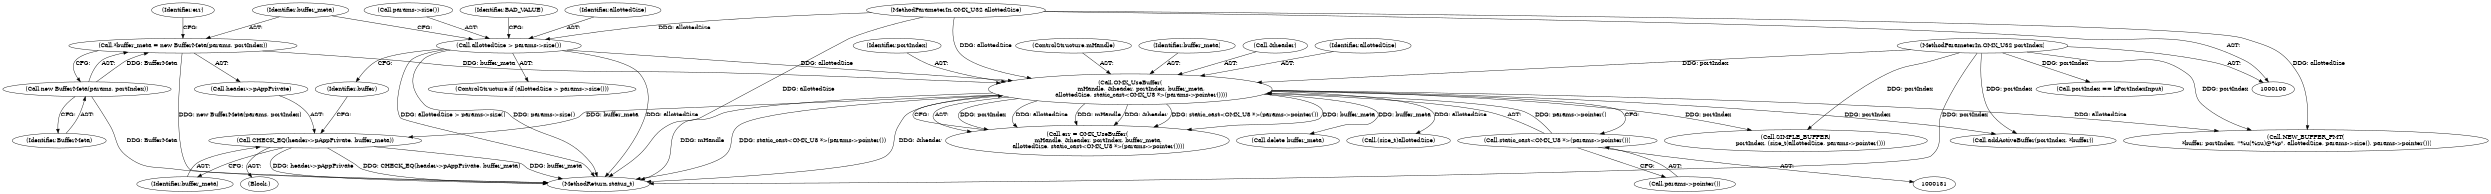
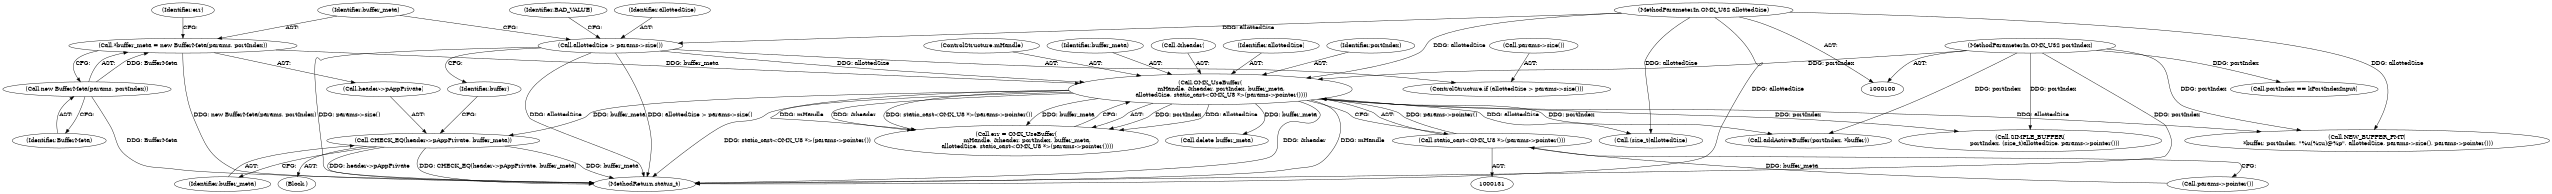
edge "(Call,params->size())" -> "(Call,allottedSize > params->size())": now "(Call,params->size())" -> "(ControlStructure,if (allottedSize > params->size()))"
edge "(MethodParameterIn,OMX_U32 allottedSize)" -> "(Call,(size_t)allottedSize)": added, label "DDG: allottedSize"
edge "(Call,params->pointer())" -> "(Call,static_cast<OMX_U8 *>(params->pointer()))": label "AST: " -> "DDG: buffer_meta"
